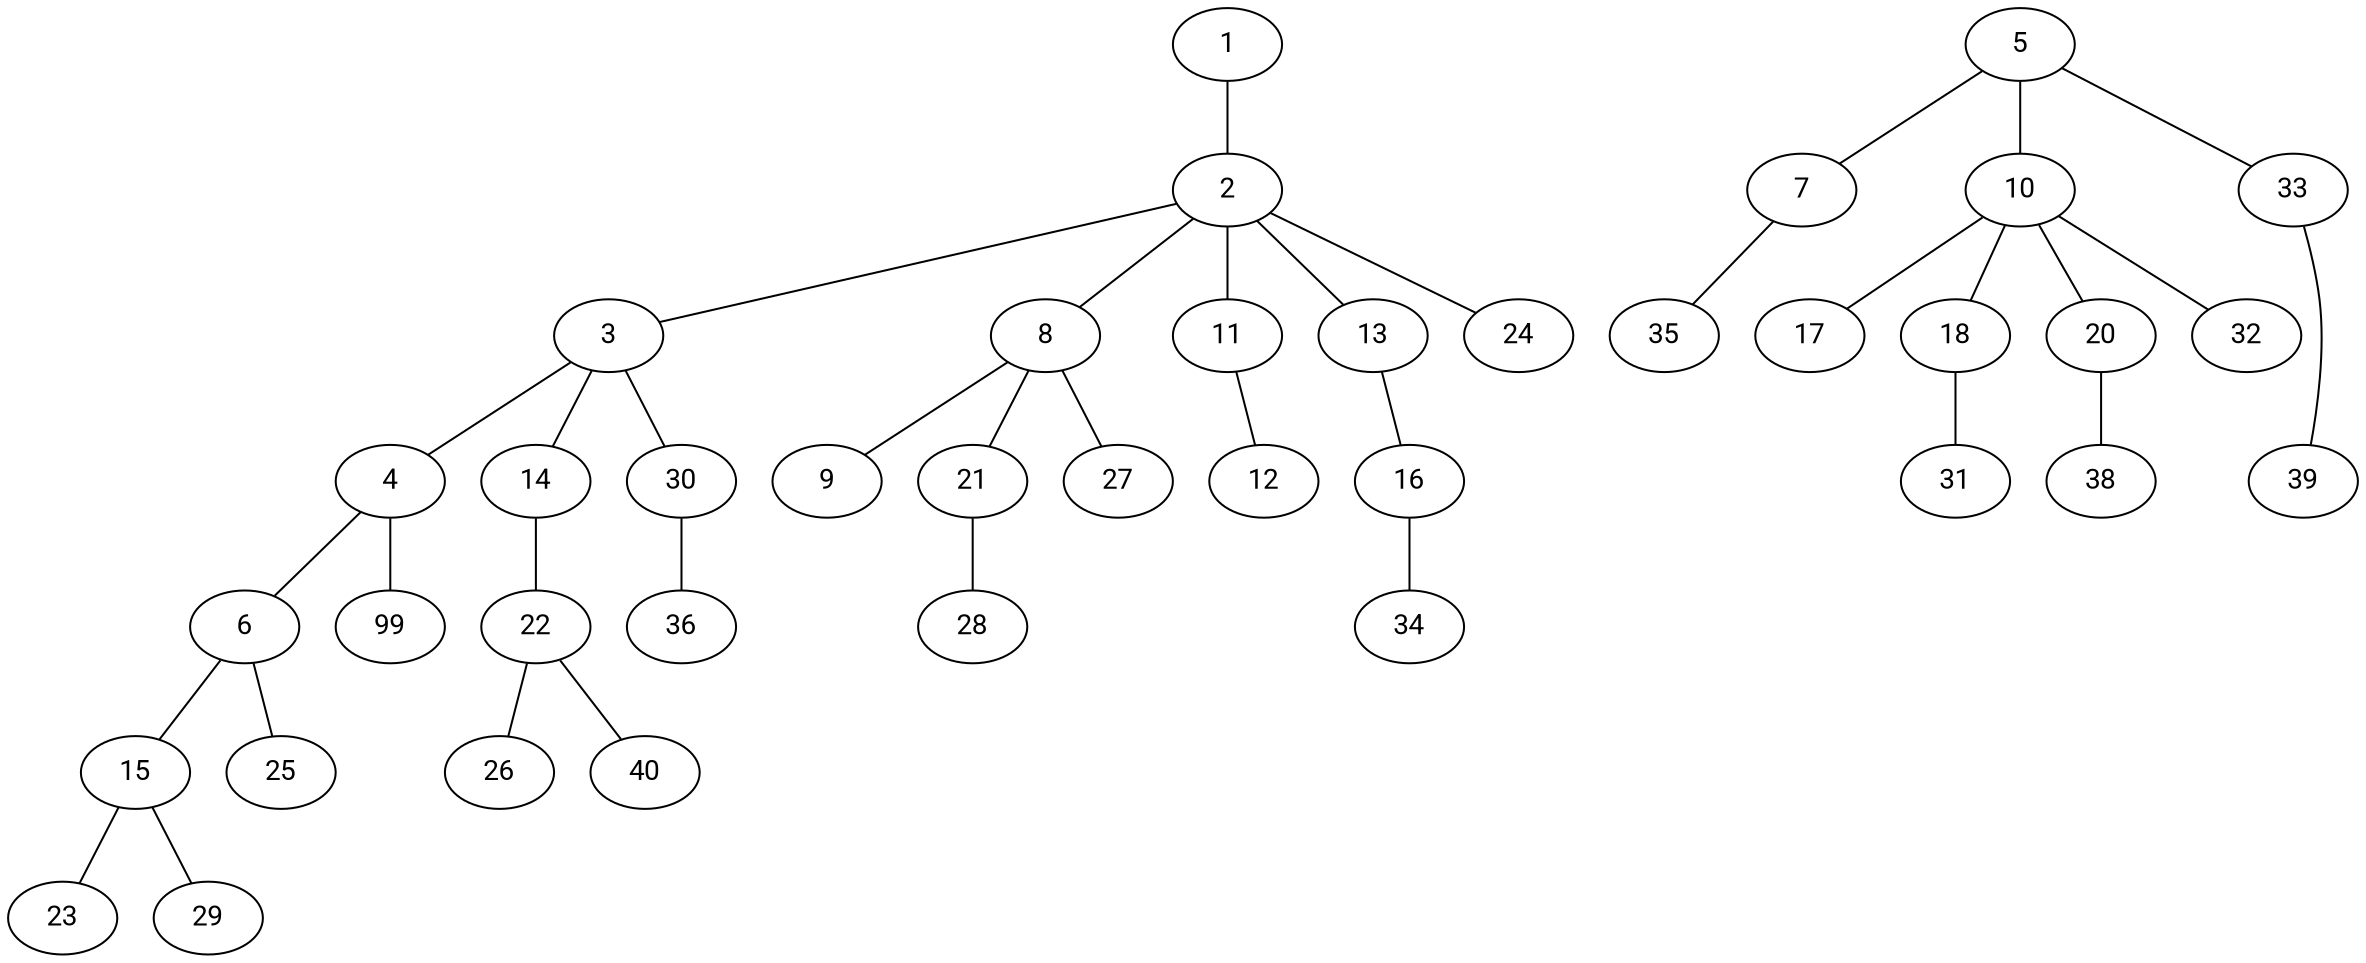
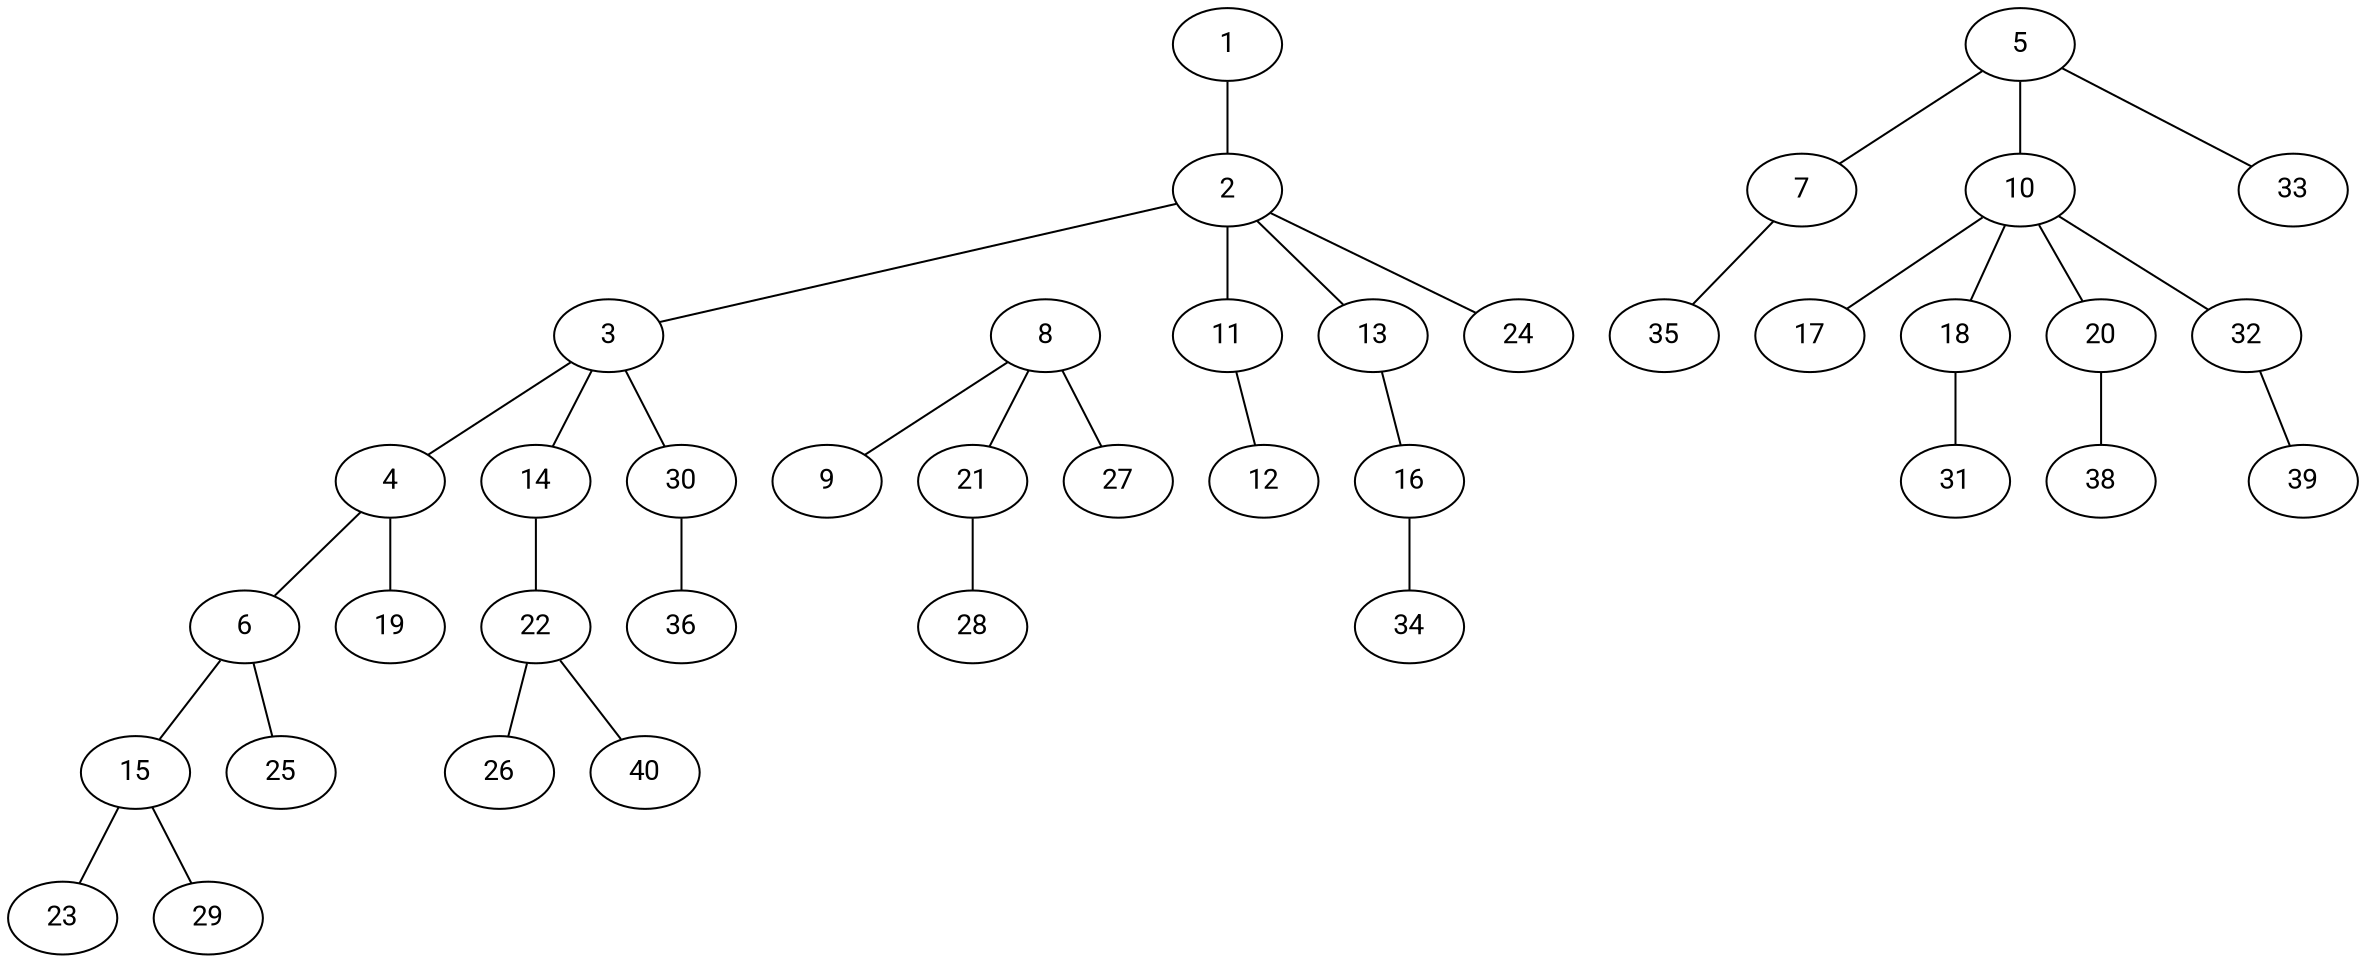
edge "2" -- "8": removed
edge "33" -- "39": now "32" -- "39"
node "99": label "99" -> "19"
